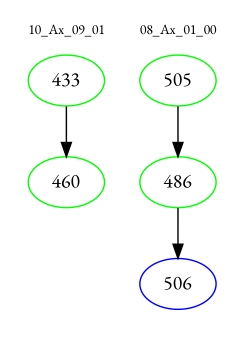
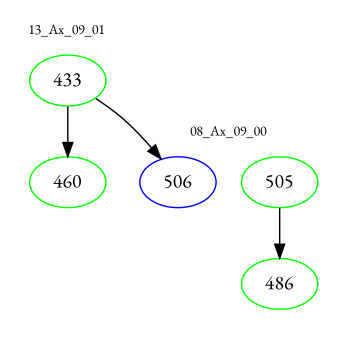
cluster "10_Ax_09_01": label "10_Ax_09_01" -> "13_Ax_09_01"
cluster "08_Ax_01_00": label "08_Ax_01_00" -> "08_Ax_09_00"
edge "486" -> "506": now "433" -> "506"
